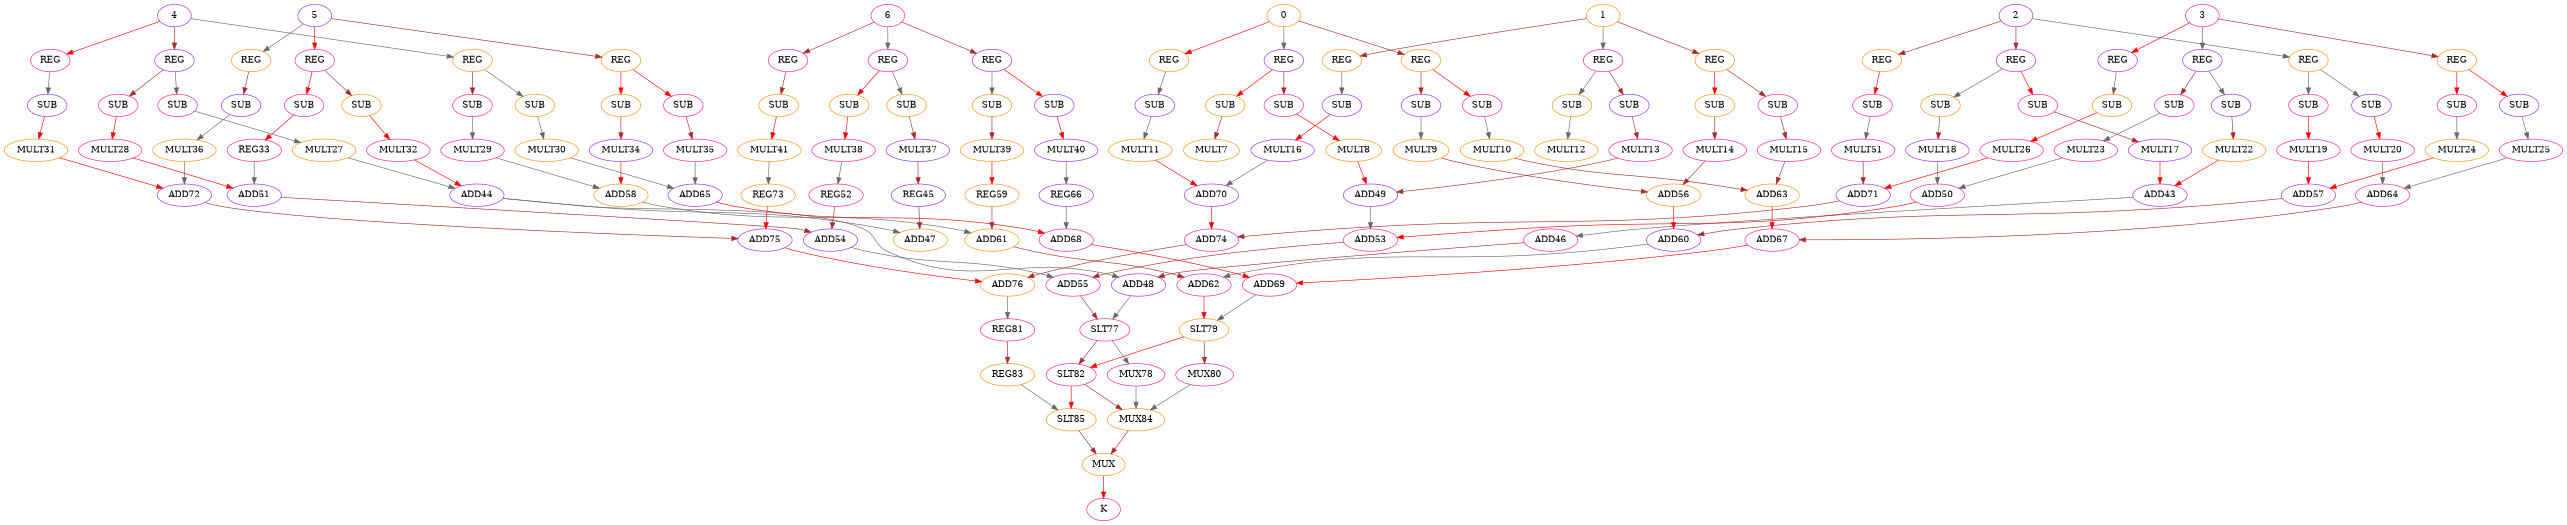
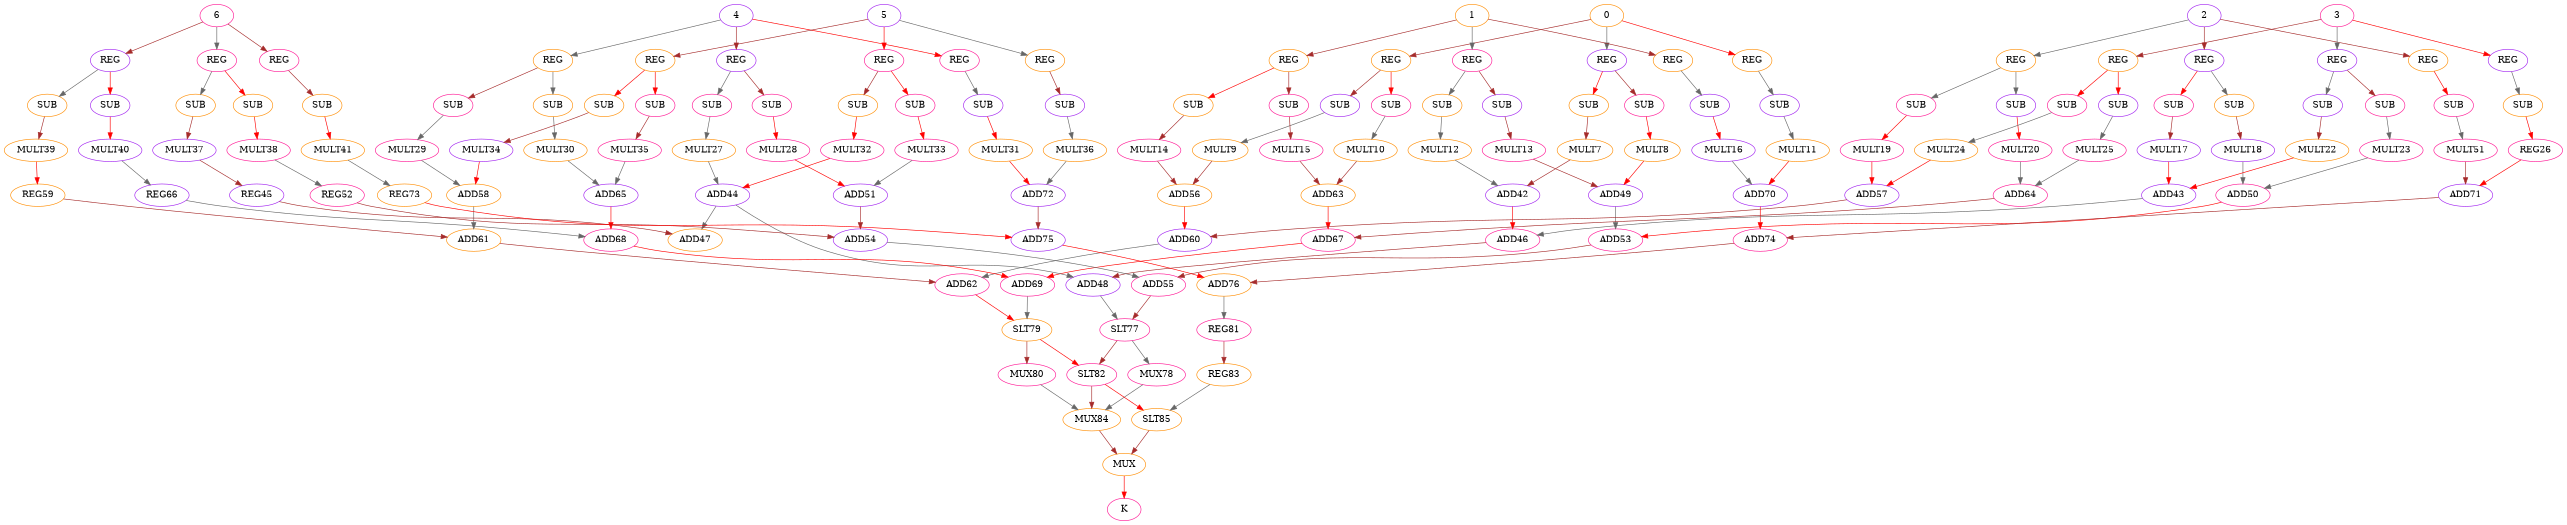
node "REG33": label "REG33" -> "MULT33"
node "MULT26": label "MULT26" -> "REG26"
node "ADD42": added
